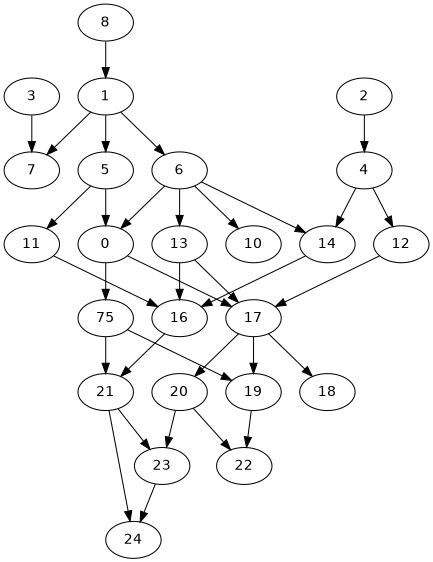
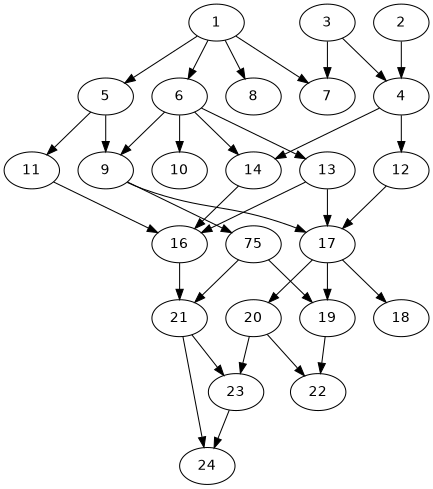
edge "8" -> "1": reversed
edge "3" -> "4": added
node "0": label "0" -> "9"
